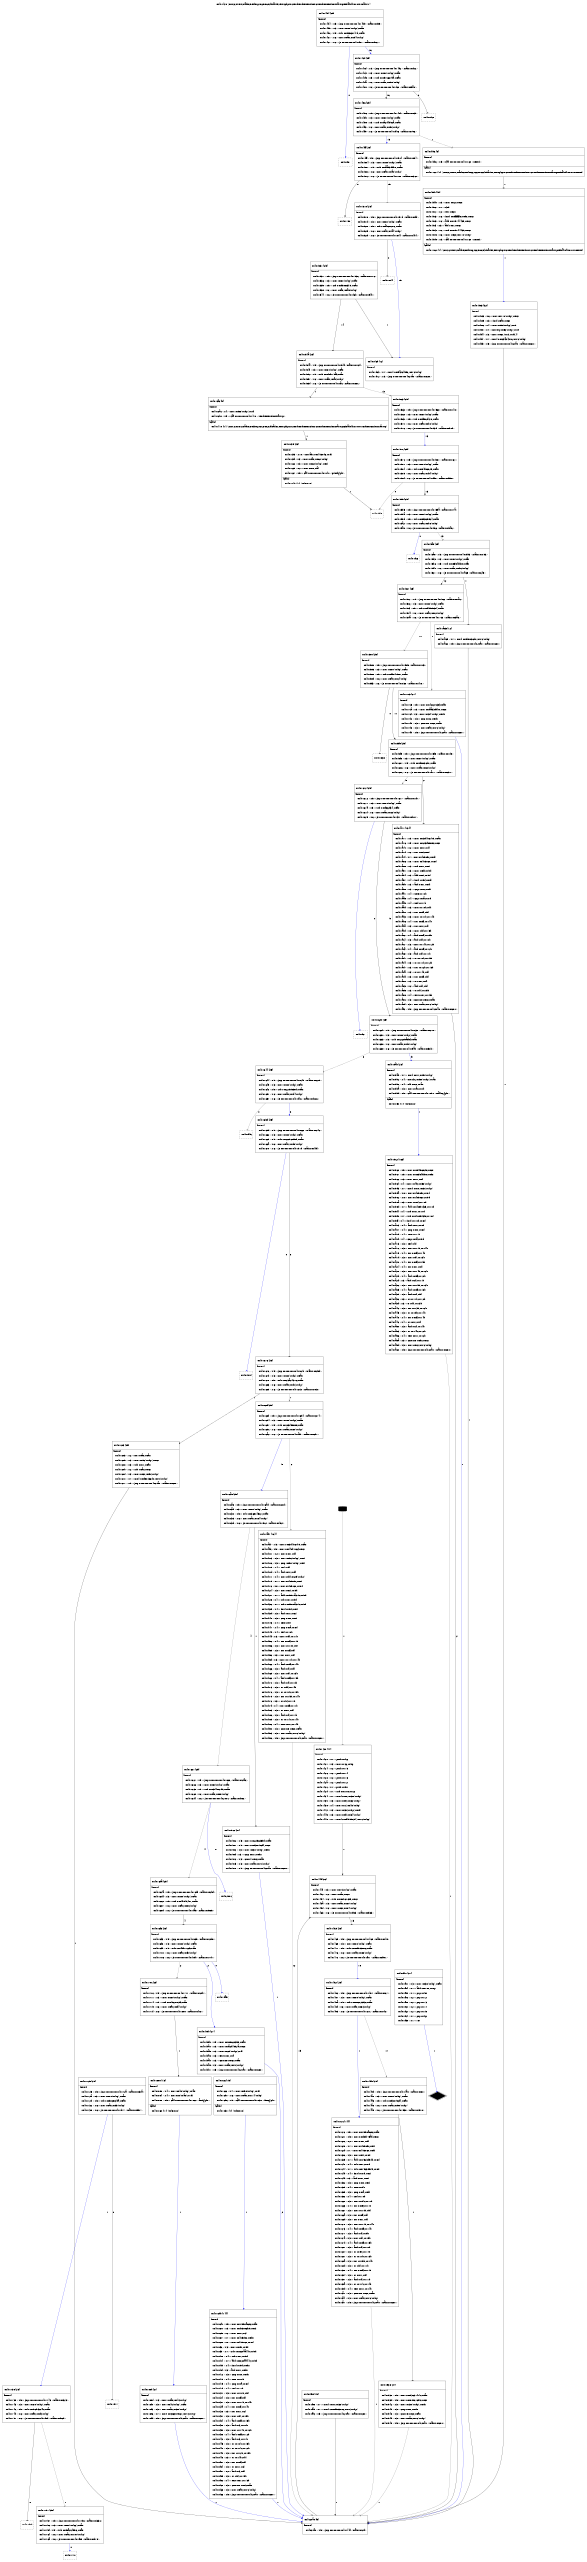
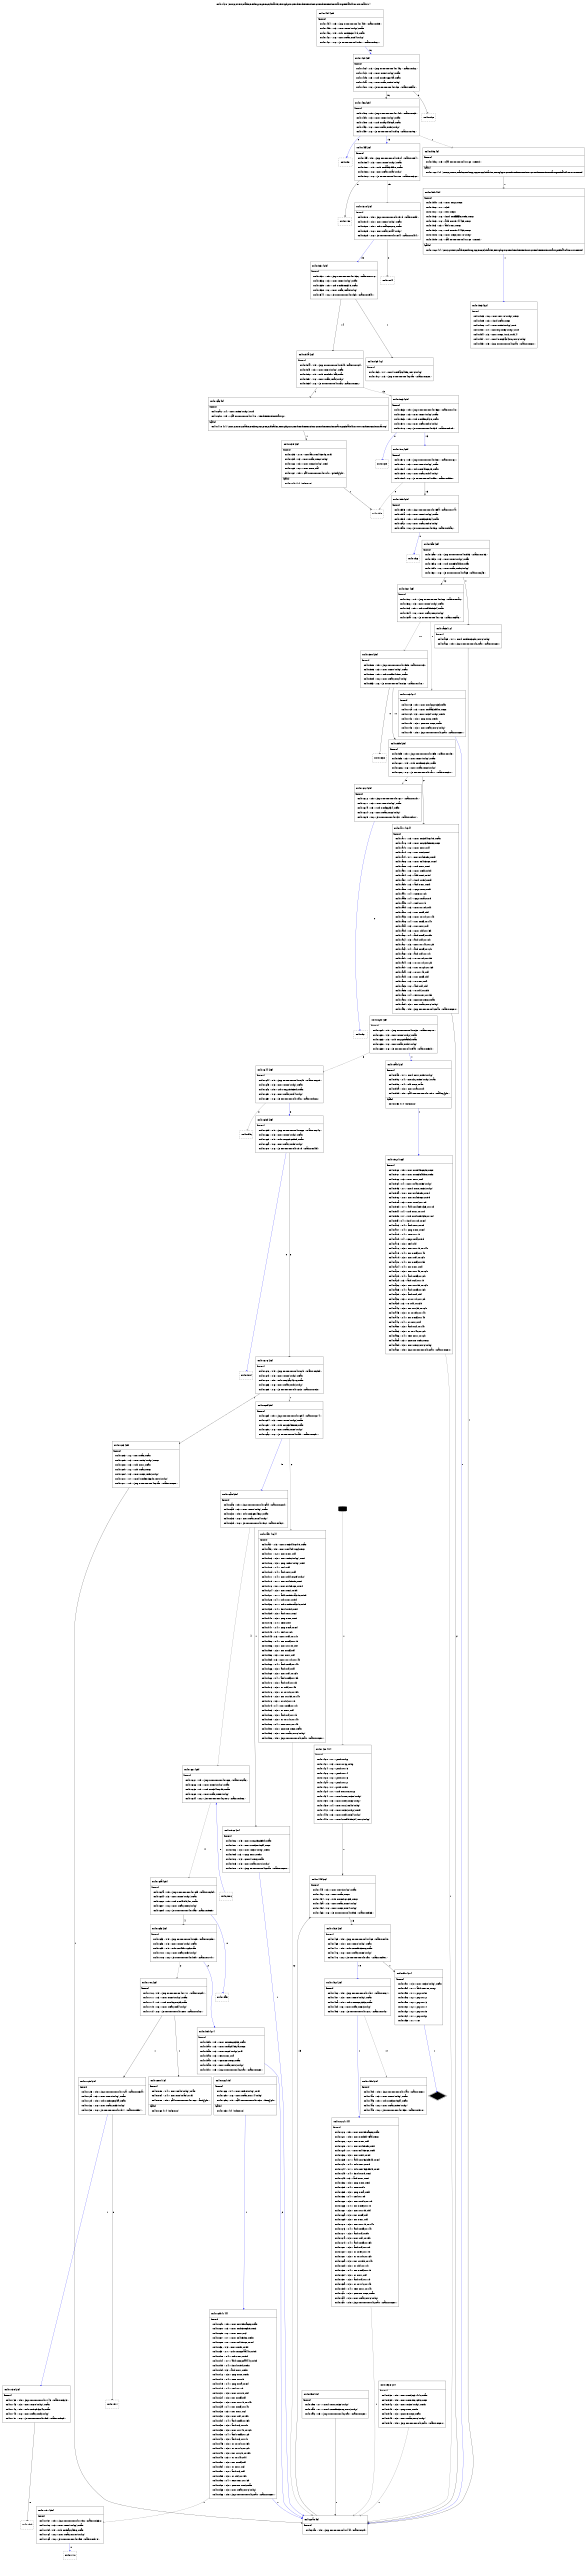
edge "0x4014b4 [25]" -> "0x401f81": now "0x4014e6 [25]" -> "0x401f81"
edge "0x401518 [25]" -> "0x401d6b [12]": now "0x401518 [25]" -> "0x401531 [25]"
node "0x401f2d": added
edge "0x401595 [25]" -> "0x4015ae [25]": removed, label "13"
edge "0x401612 [25]" -> "0x40162b [25]": removed, label "9"
edge "0x40162b [25]" -> "0x4019ab [23]": label " 5" -> " 1"
edge "0x401be3 [32]" -> "0x4020a0 [5]": removed, label "1"
edge "0x4016c1 [25]" -> "0x40200c": reversed
edge "0x401469 [25]" -> "0x401fb1 [21]": added, label "1"
edge "0x4016f3 [25]" -> "0x401da5": now "0x4016da [25]" -> "0x401da5"
edge "0x40170c [25]" -> "0x401725 [25]": added, label "1"
edge "0x40149b [25]" -> "0x401938 [27]": removed, label "1"
node "0x4018ed [21]": removed
edge "0x40173e [25]" -> "0x401757 [25]": now "0x401cdb [144]" -> "0x401757 [25]"
